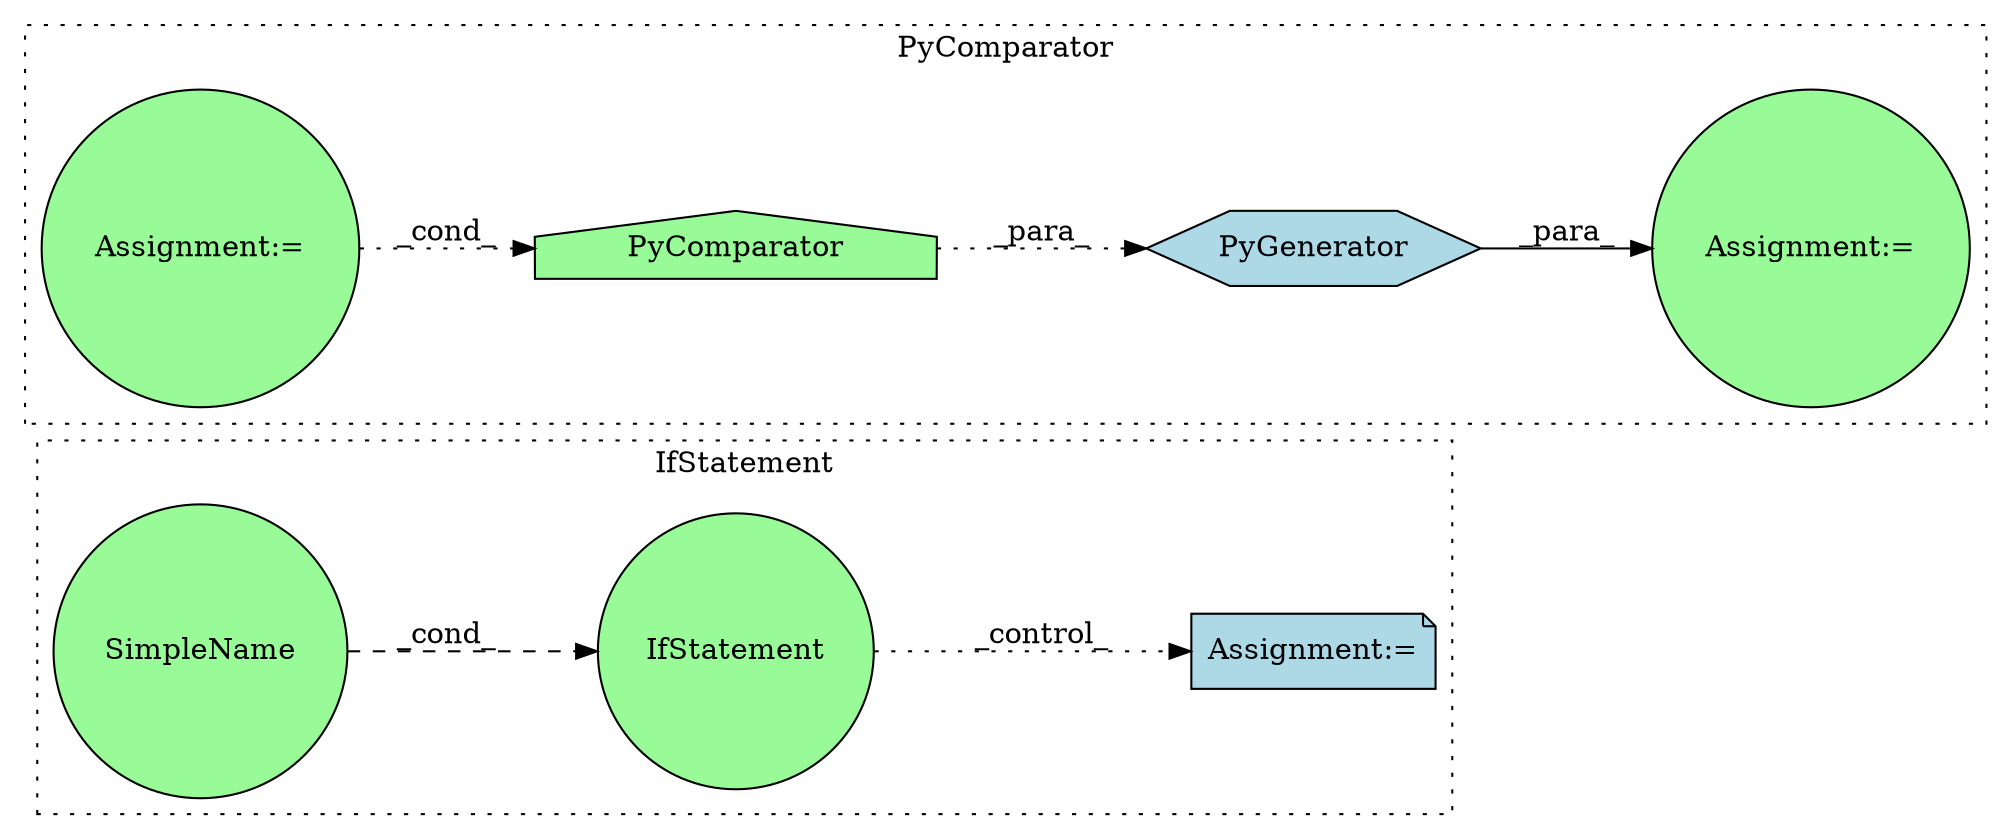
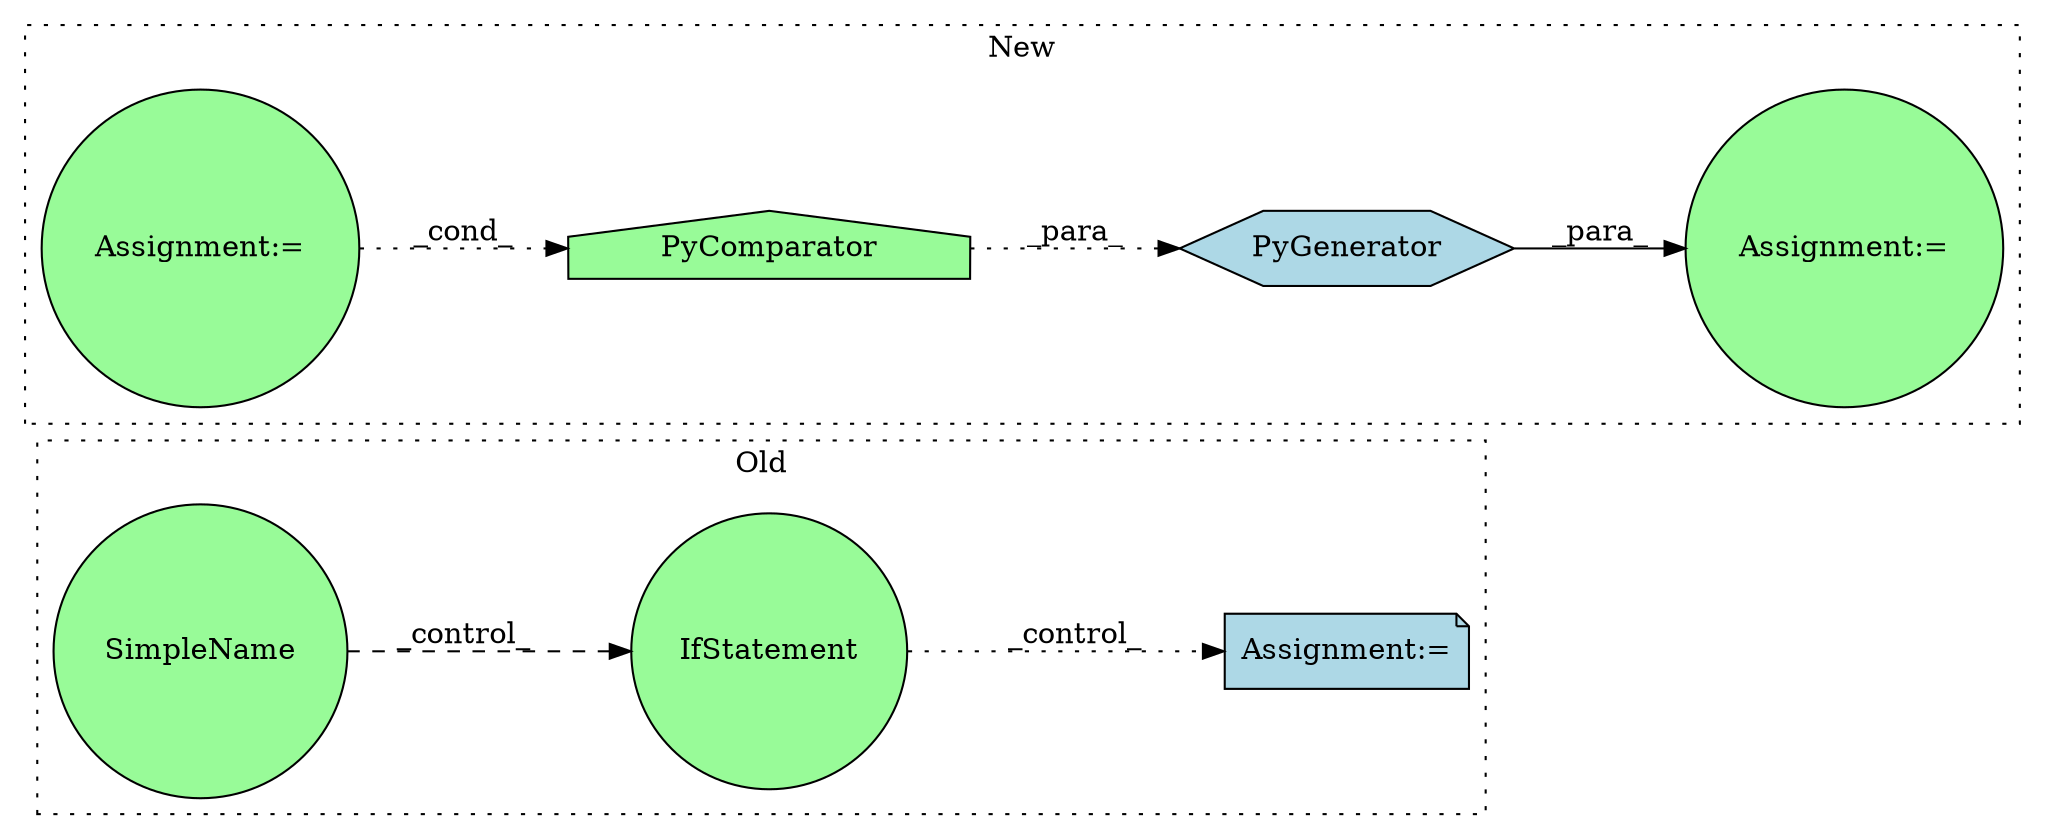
cluster "PyComparator": label "PyComparator" -> "New"
cluster "IfStatement": label "IfStatement" -> "Old"
edge "SimpleName" -> "IfStatement": label "_cond_" -> "_control_"
